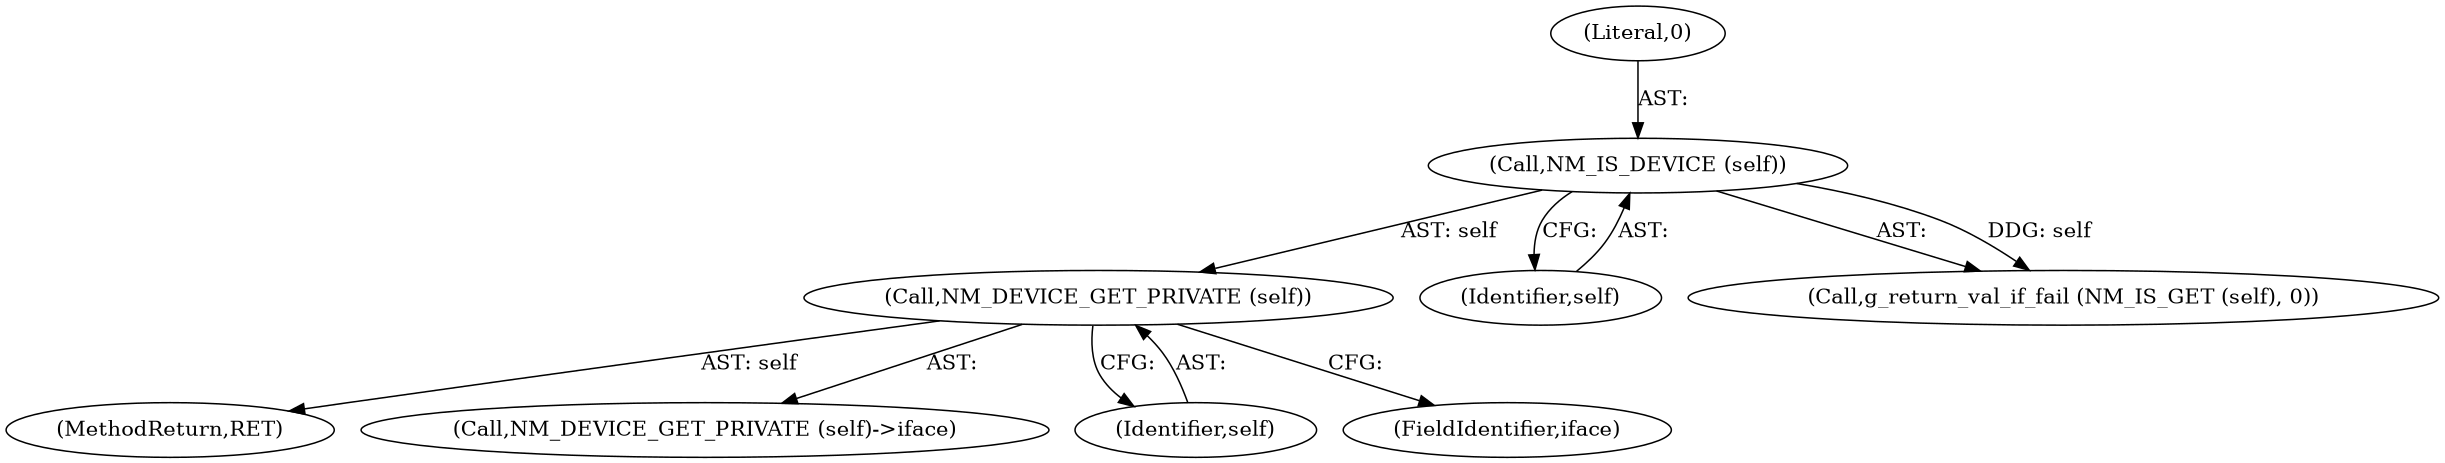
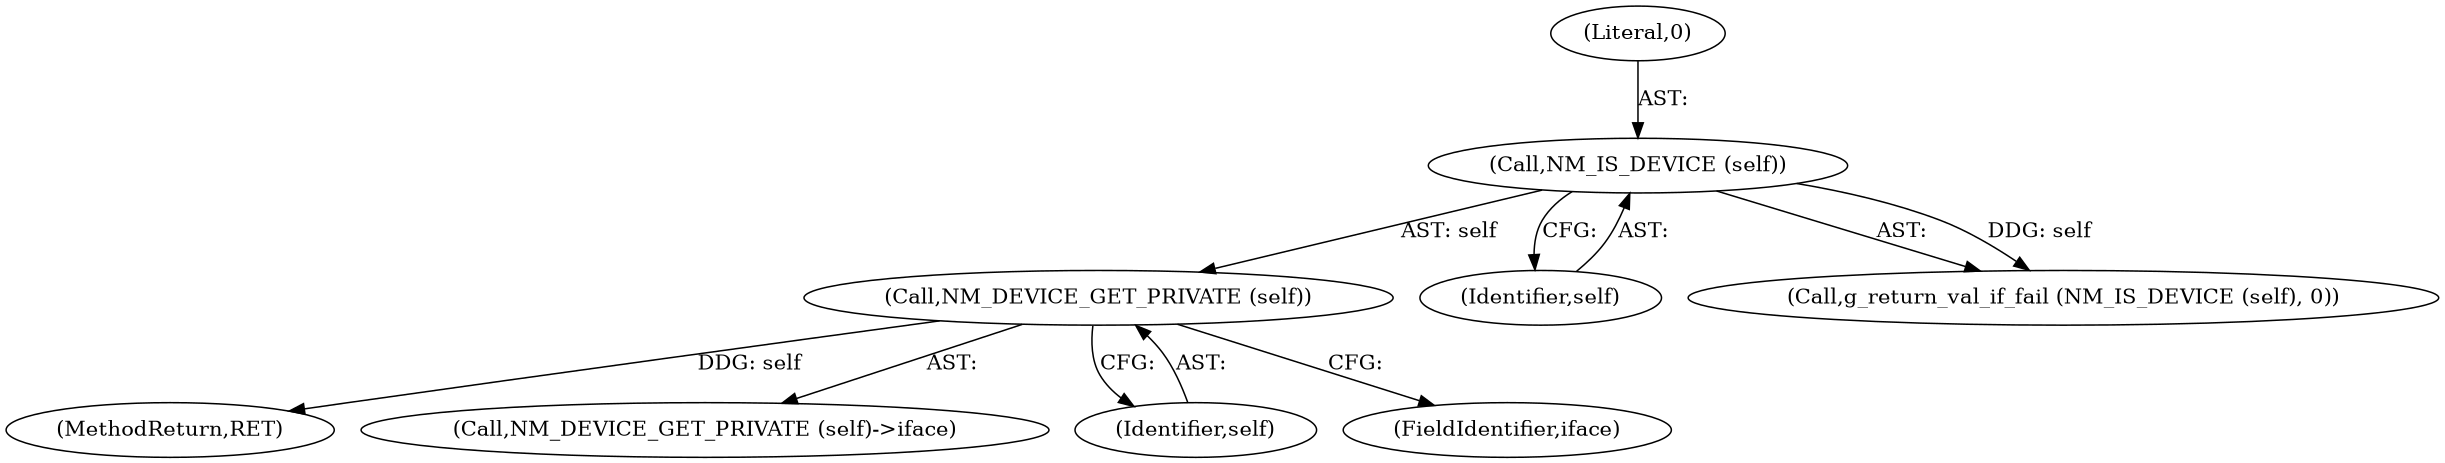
node "(Call,g_return_val_if_fail (NM_IS_GET (self), 0))": label "(Call,g_return_val_if_fail (NM_IS_GET (self), 0))" -> "(Call,g_return_val_if_fail (NM_IS_DEVICE (self), 0))"
edge "(Call,NM_DEVICE_GET_PRIVATE (self))" -> "(MethodReturn,RET)": label "AST: self" -> "DDG: self"
